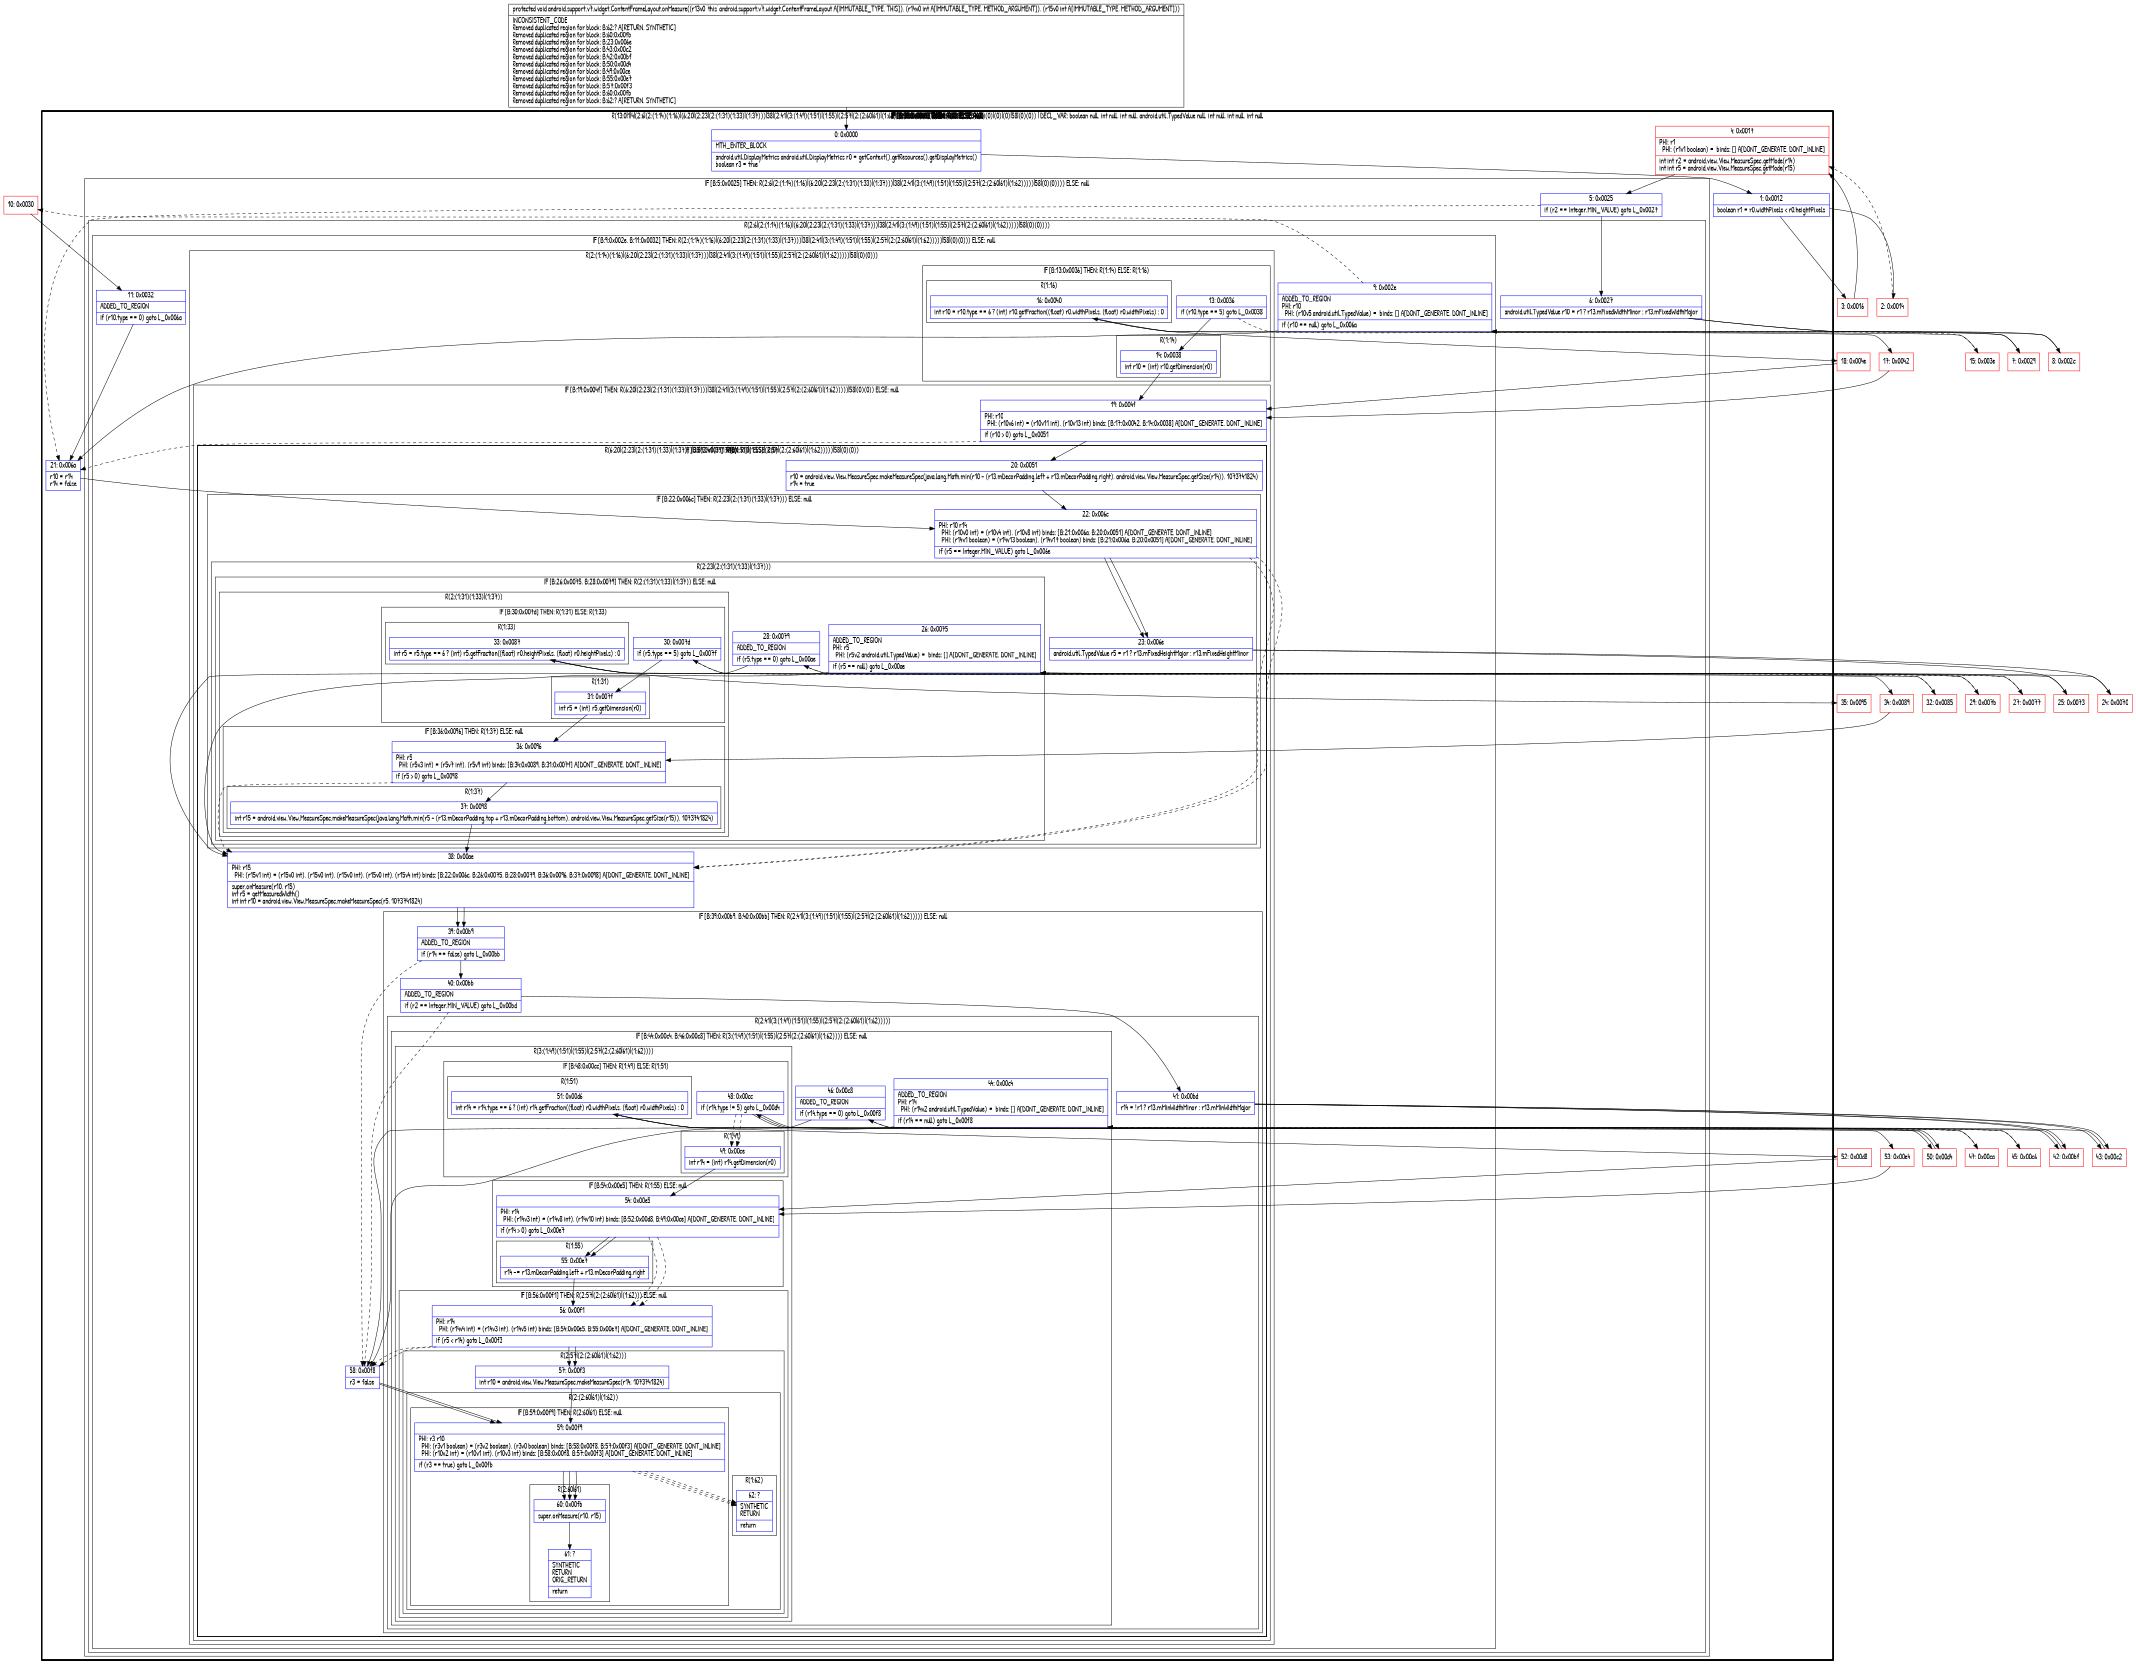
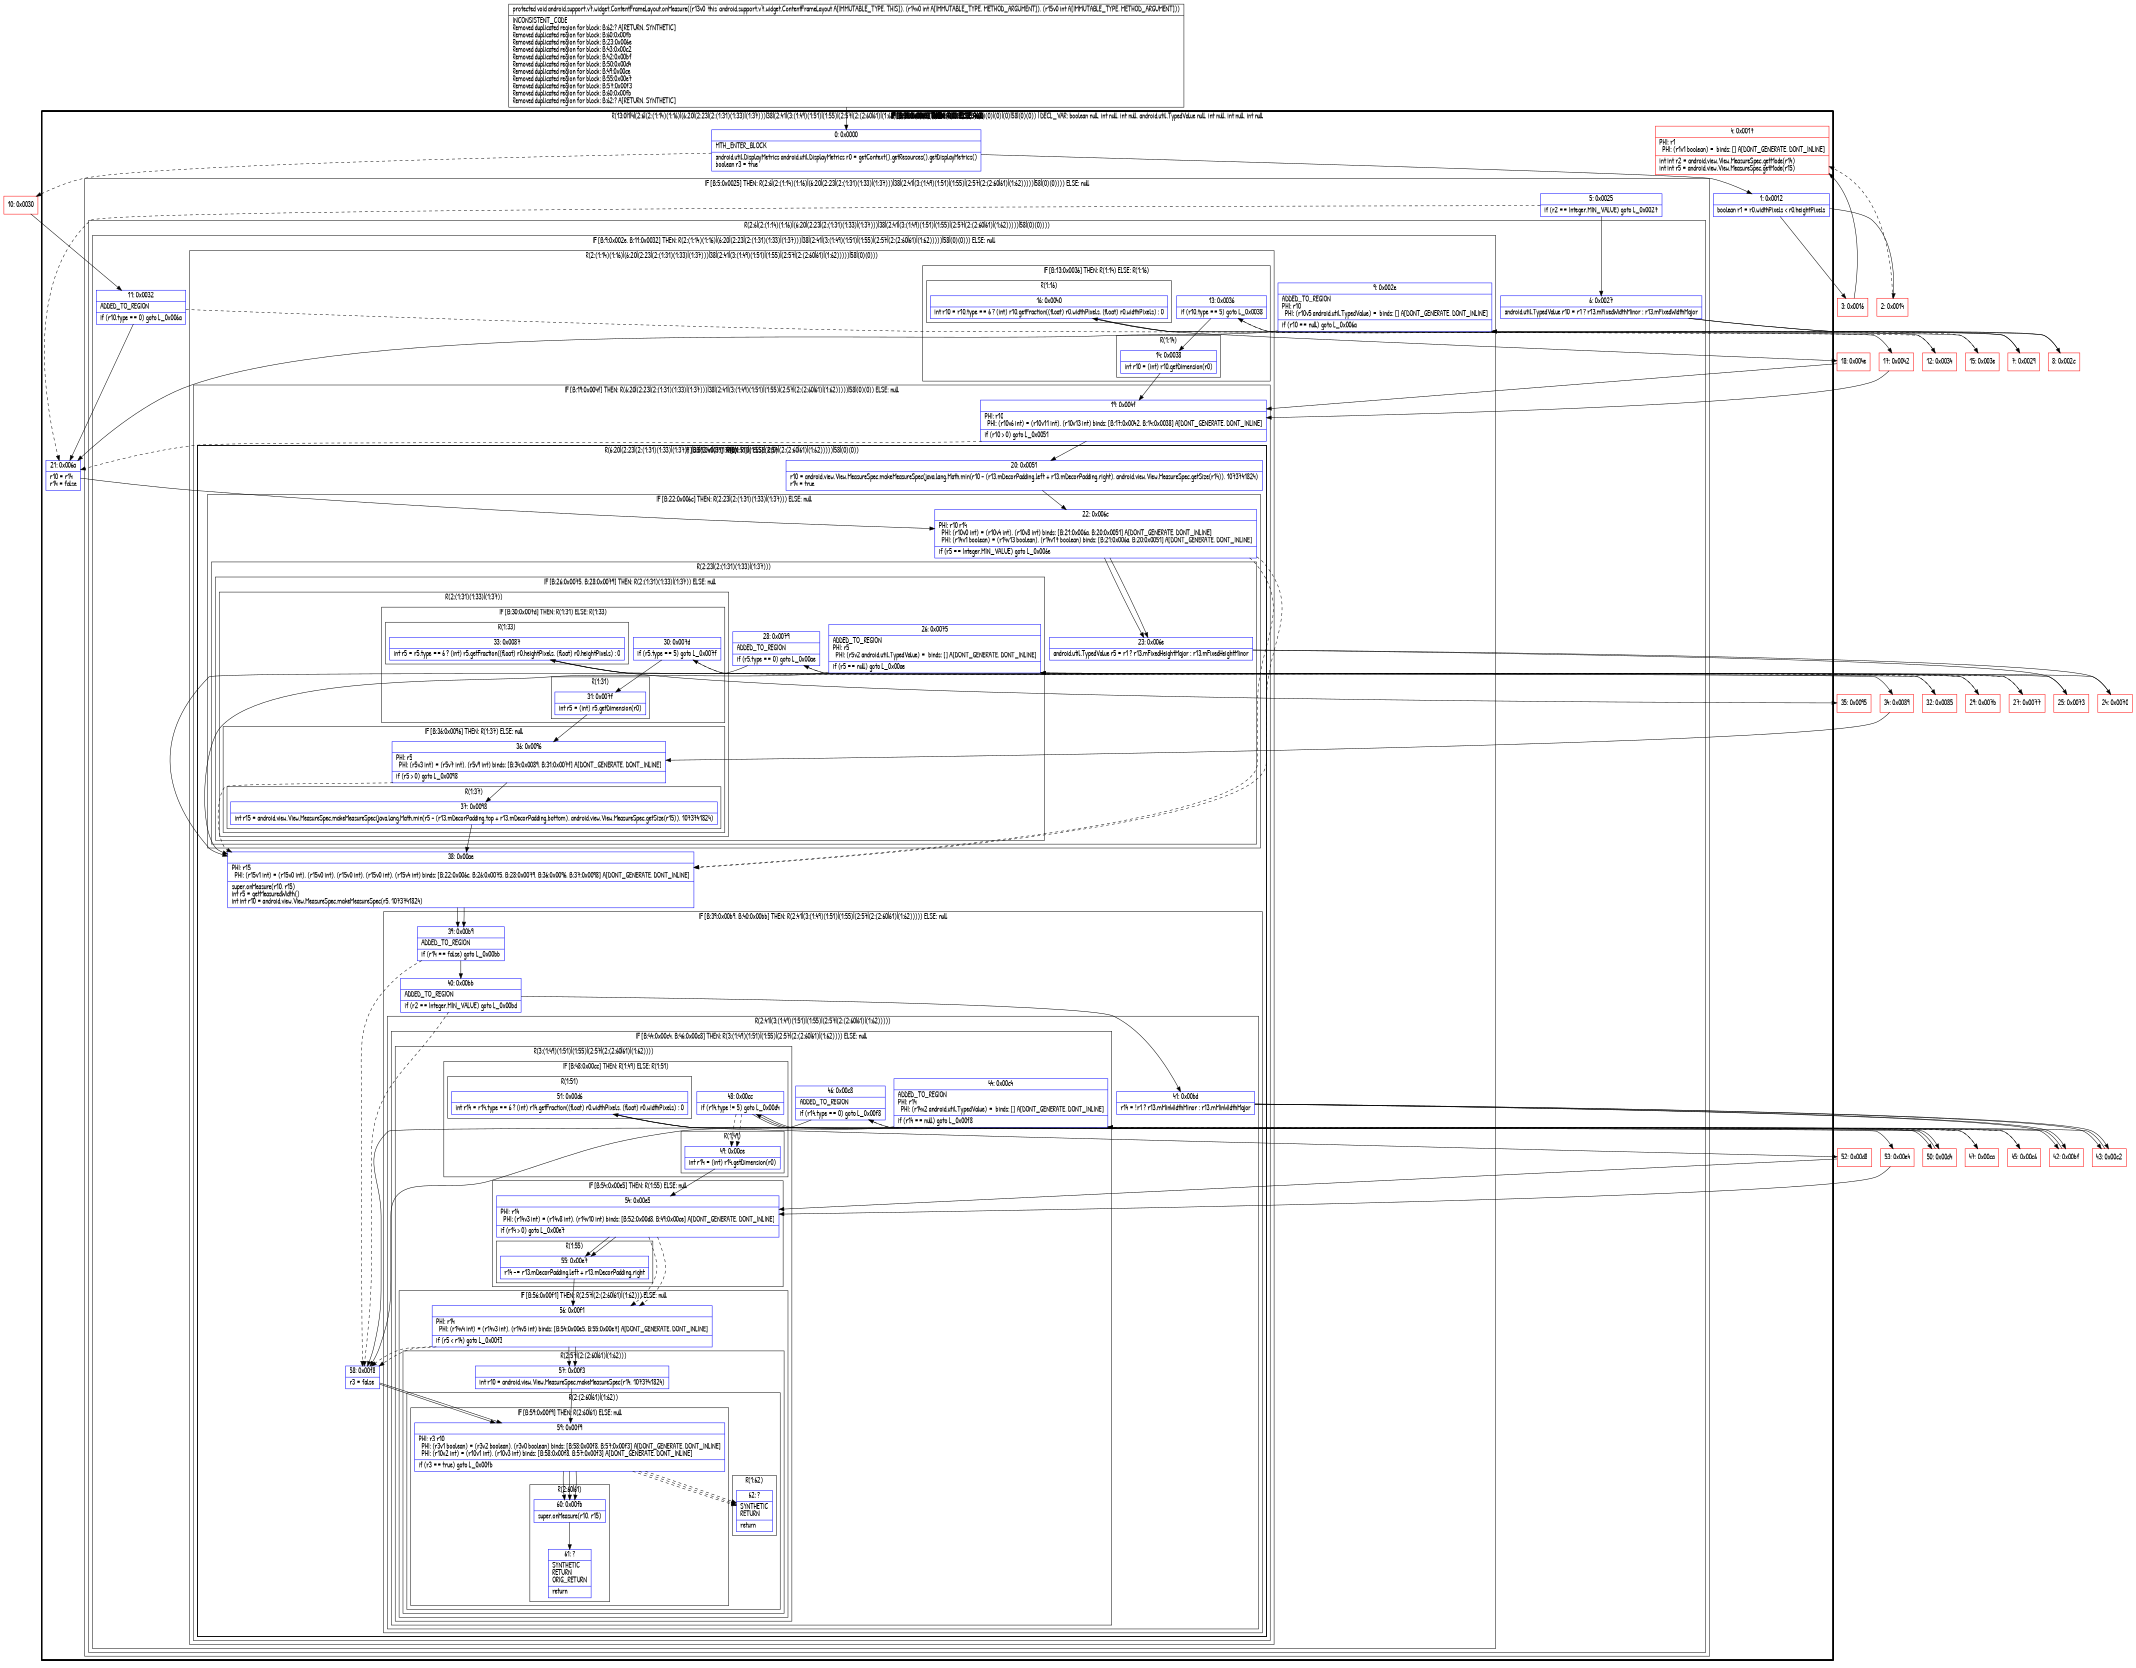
edge "4: 0x0017" -> "5: 0x0025": removed
edge "9: 0x002e" -> "10: 0x0030": now "0: 0x0000" -> "10: 0x0030"
node "12: 0x0034": added
